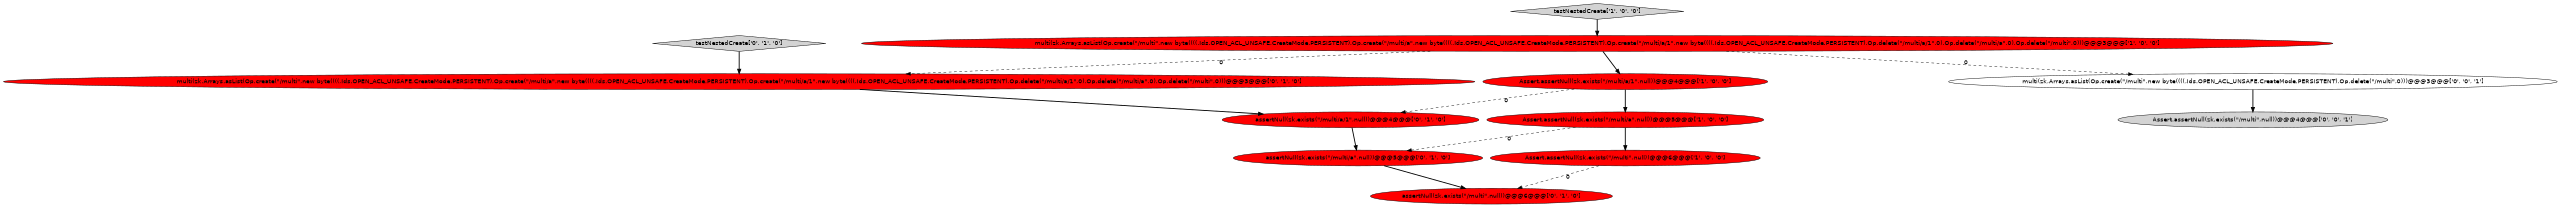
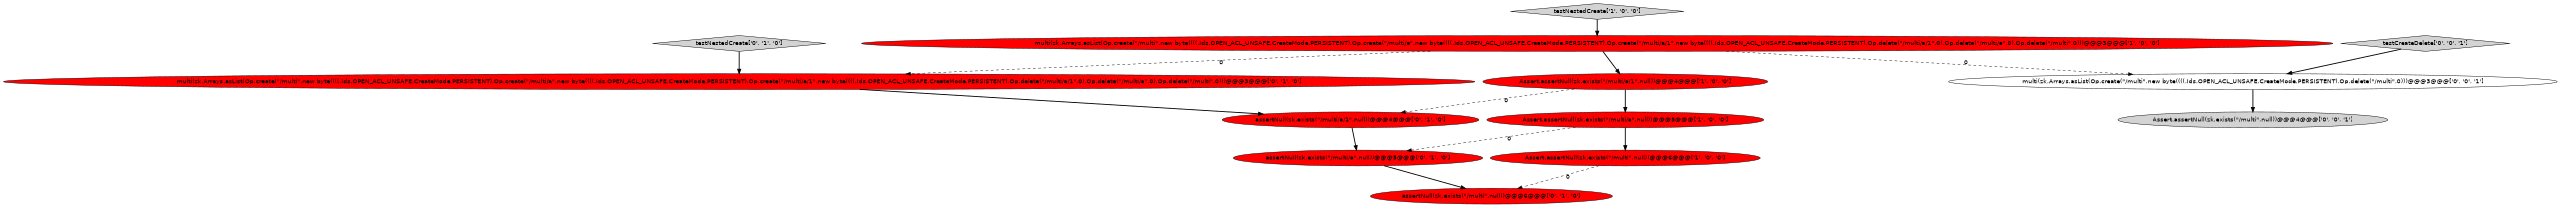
node "testCreateDelete['0', '0', '1']": added
